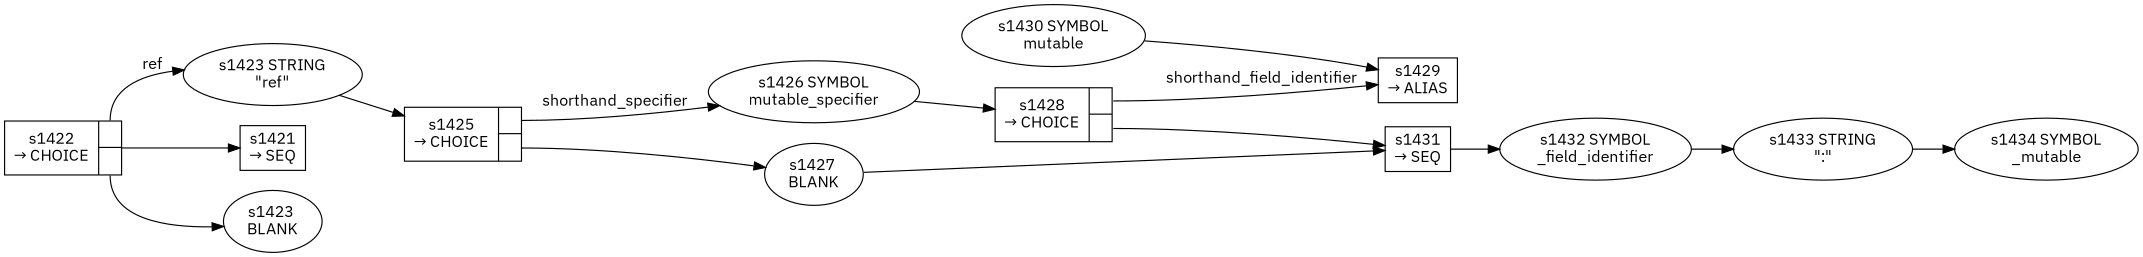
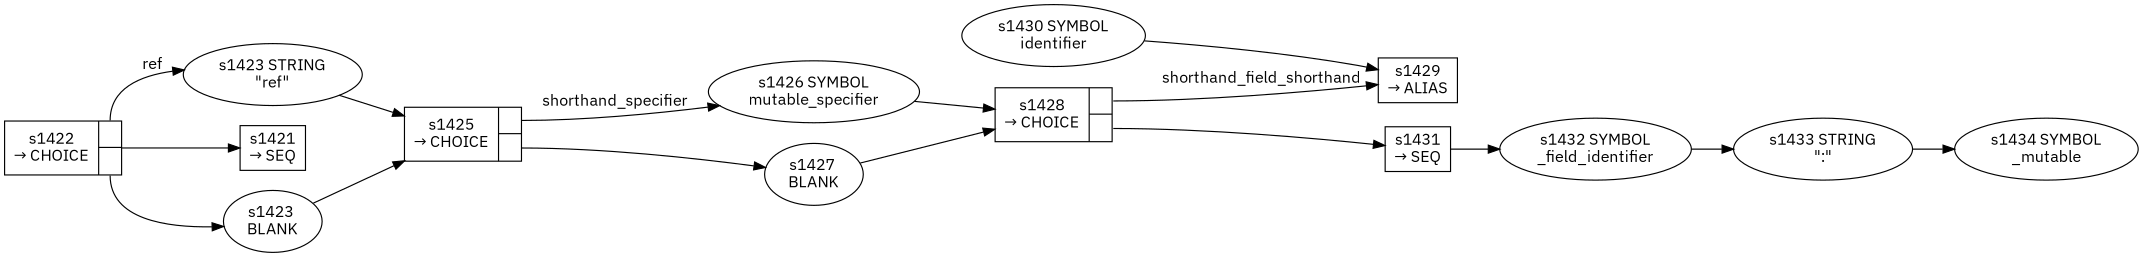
node "s1430 SYMBOL mutable": label "s1430 SYMBOL mutable" -> "s1430 SYMBOL identifier"
edge "s1428" -> "s1429 → ALIAS": label "shorthand_field_identifier" -> "shorthand_field_shorthand"
edge "s1427 BLANK" -> "s1431 → SEQ": now "s1427 BLANK" -> "s1428"
edge "s1423 BLANK" -> "s1425": added
